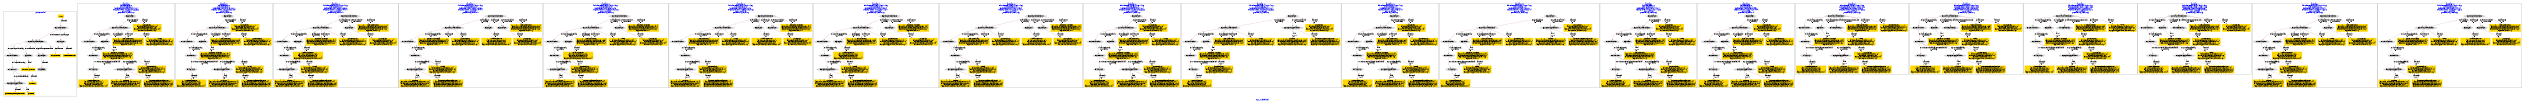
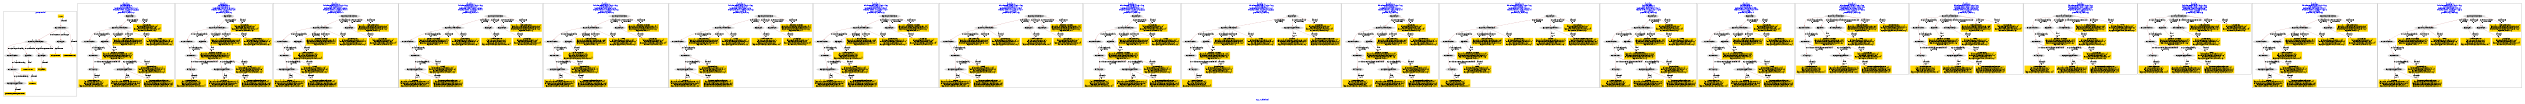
edge "E51_Type1" -> "VIDEO_TYPE_URI": now "E31_Document1" -> "VIDEO_TYPE_URI"
node "TITLE NO AUTHOR": label "TITLE NO AUTHOR" -> "TITLE NO URI"
node "IMAGESRC": fillcolor lightgray -> gold
node "AUTHOR": removed
